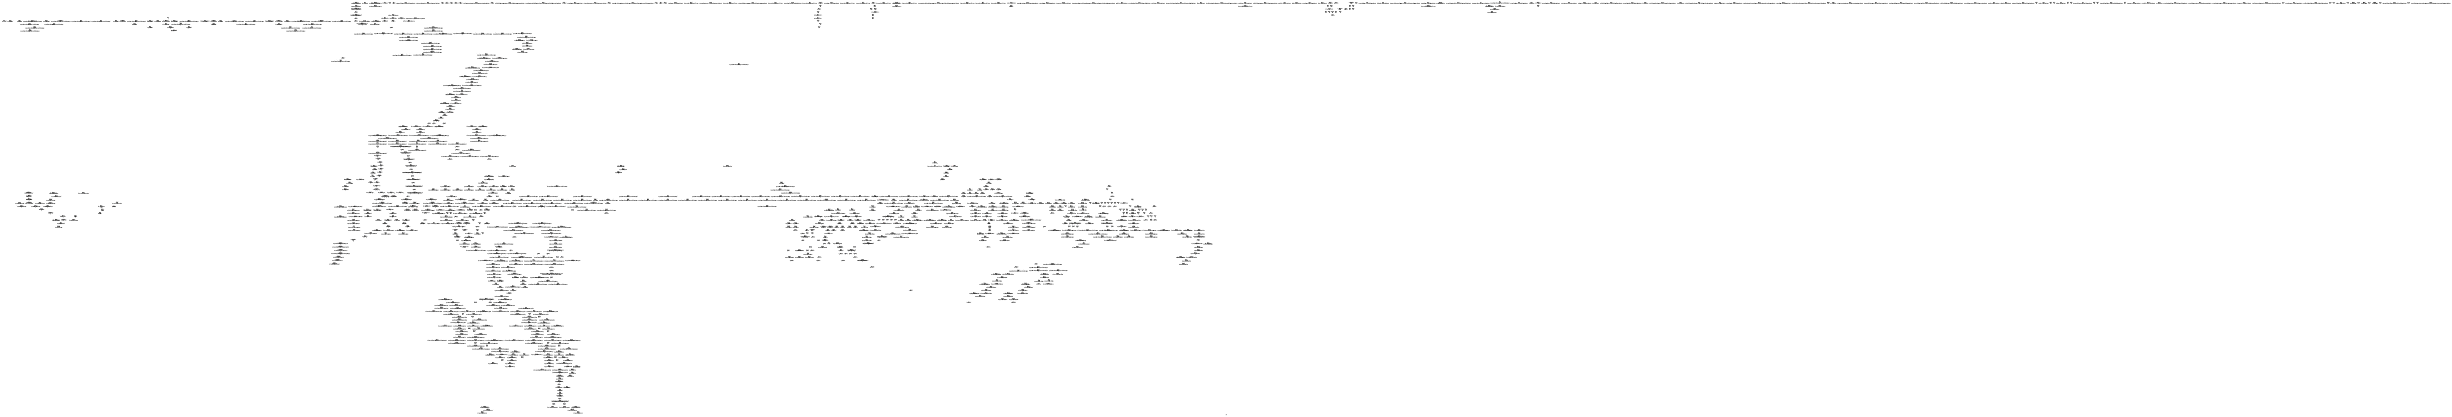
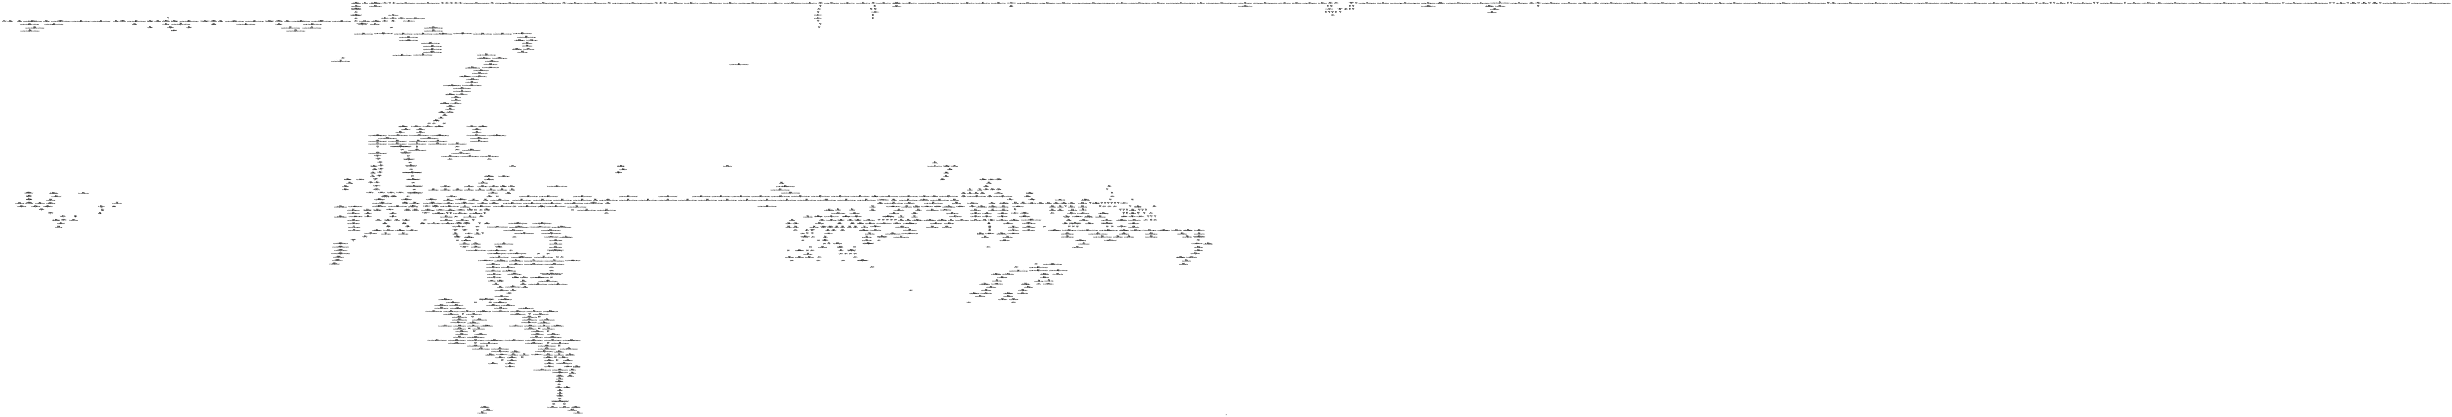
node "NodeID: 610": removed
